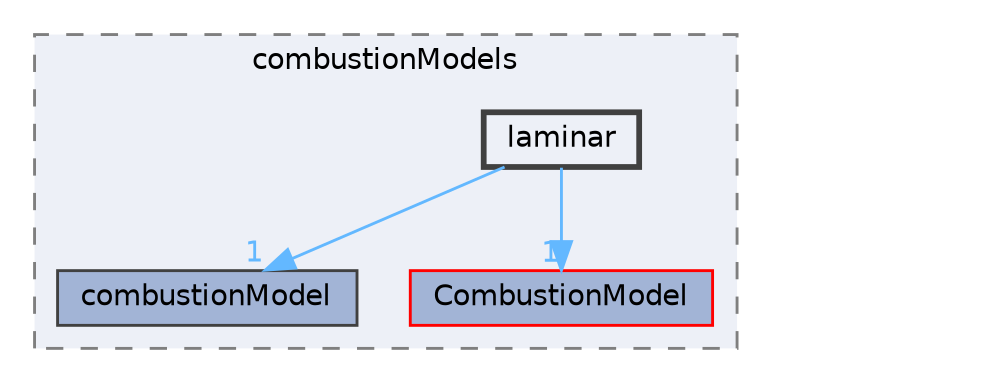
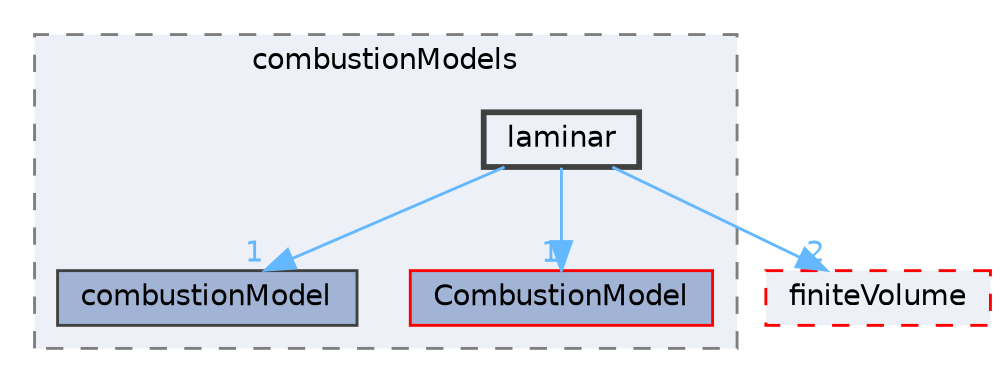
node "finiteVolume": added
